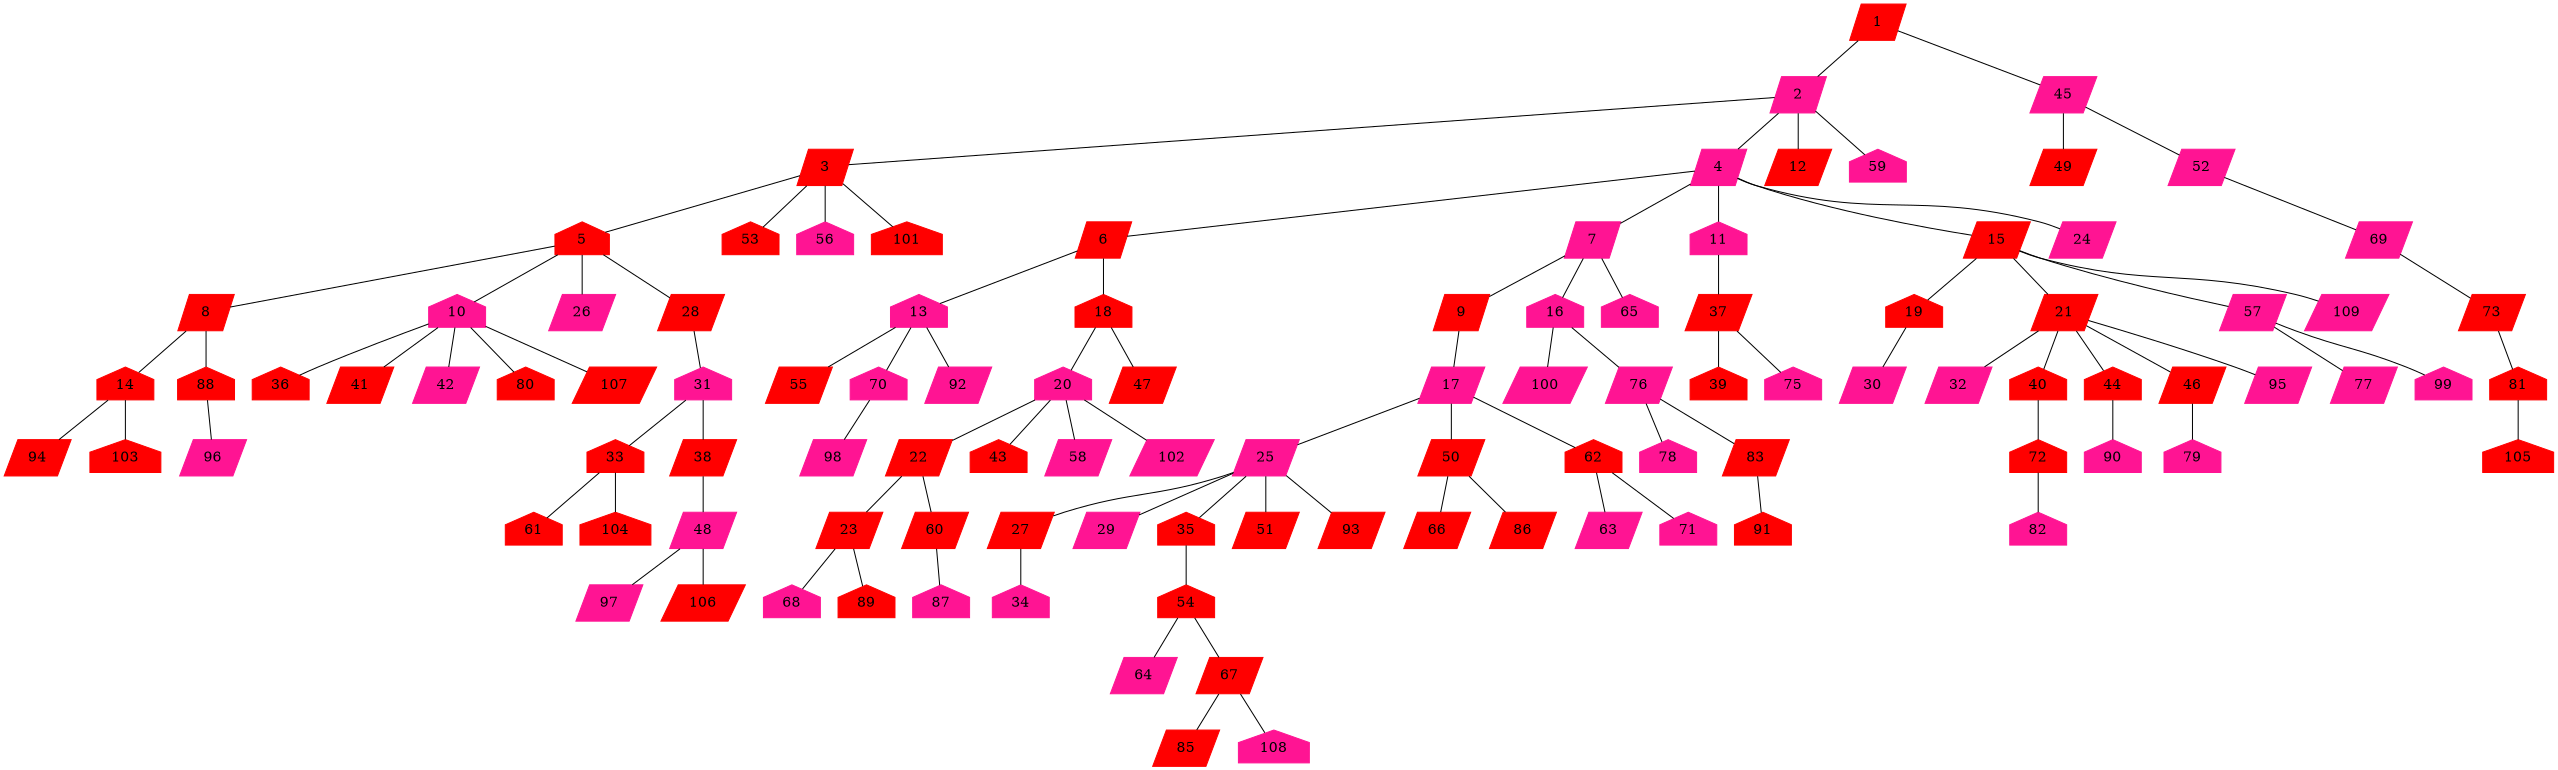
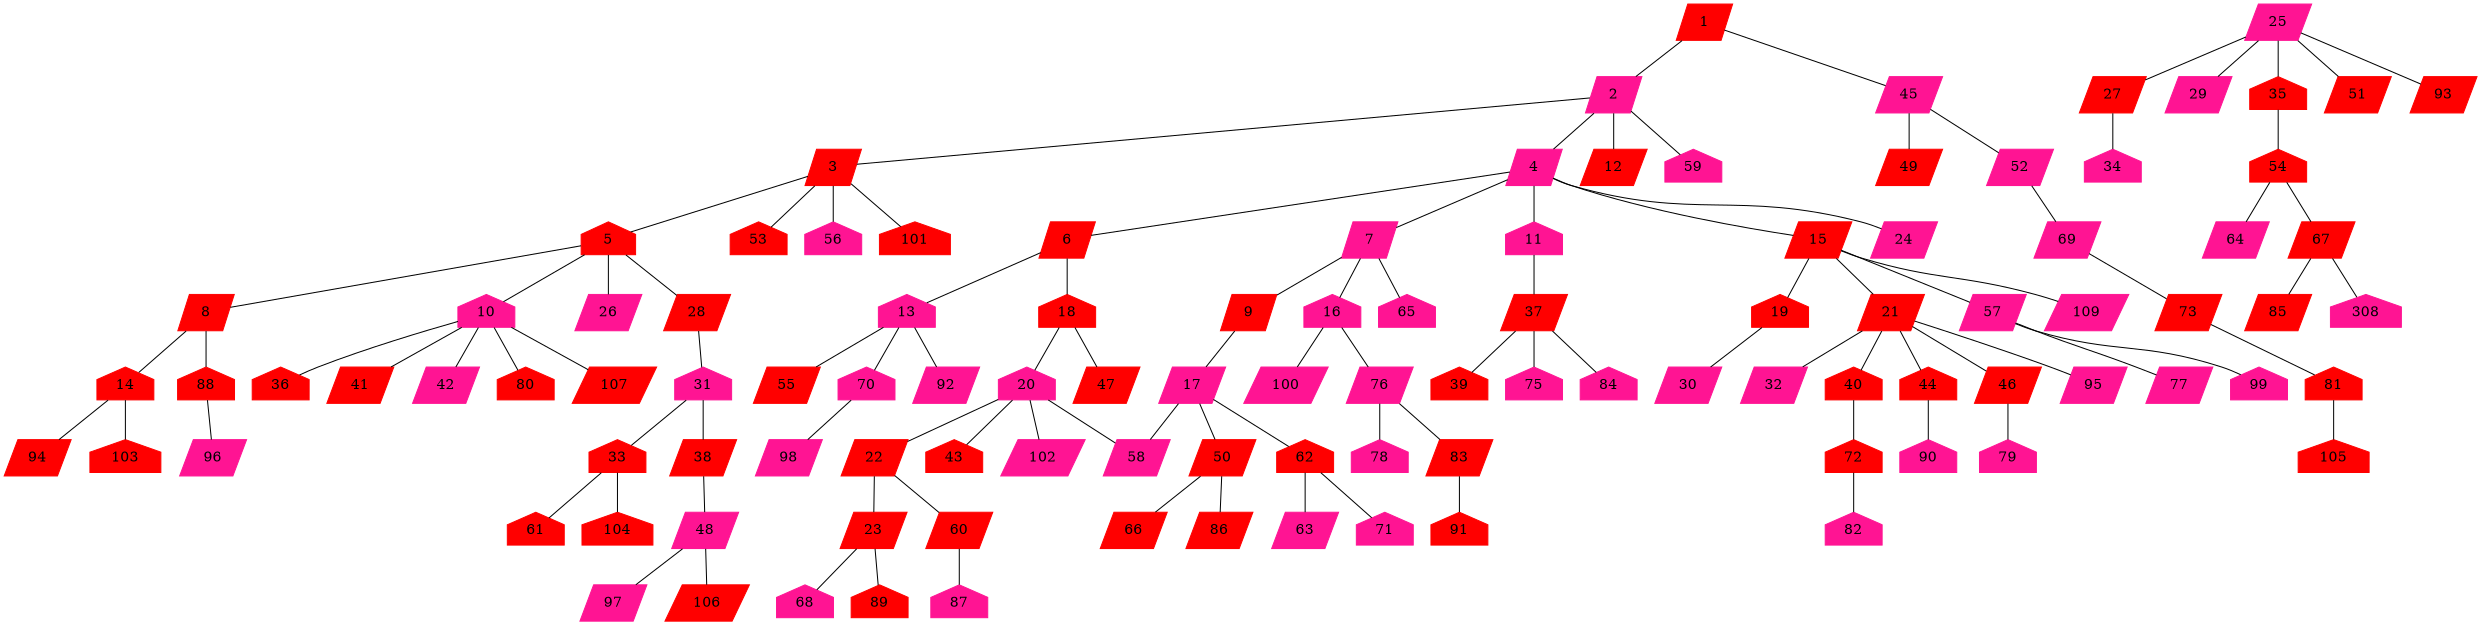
node "84": added
edge "17" -- "25": now "17" -- "58"
node "108": label "108" -> "308"
